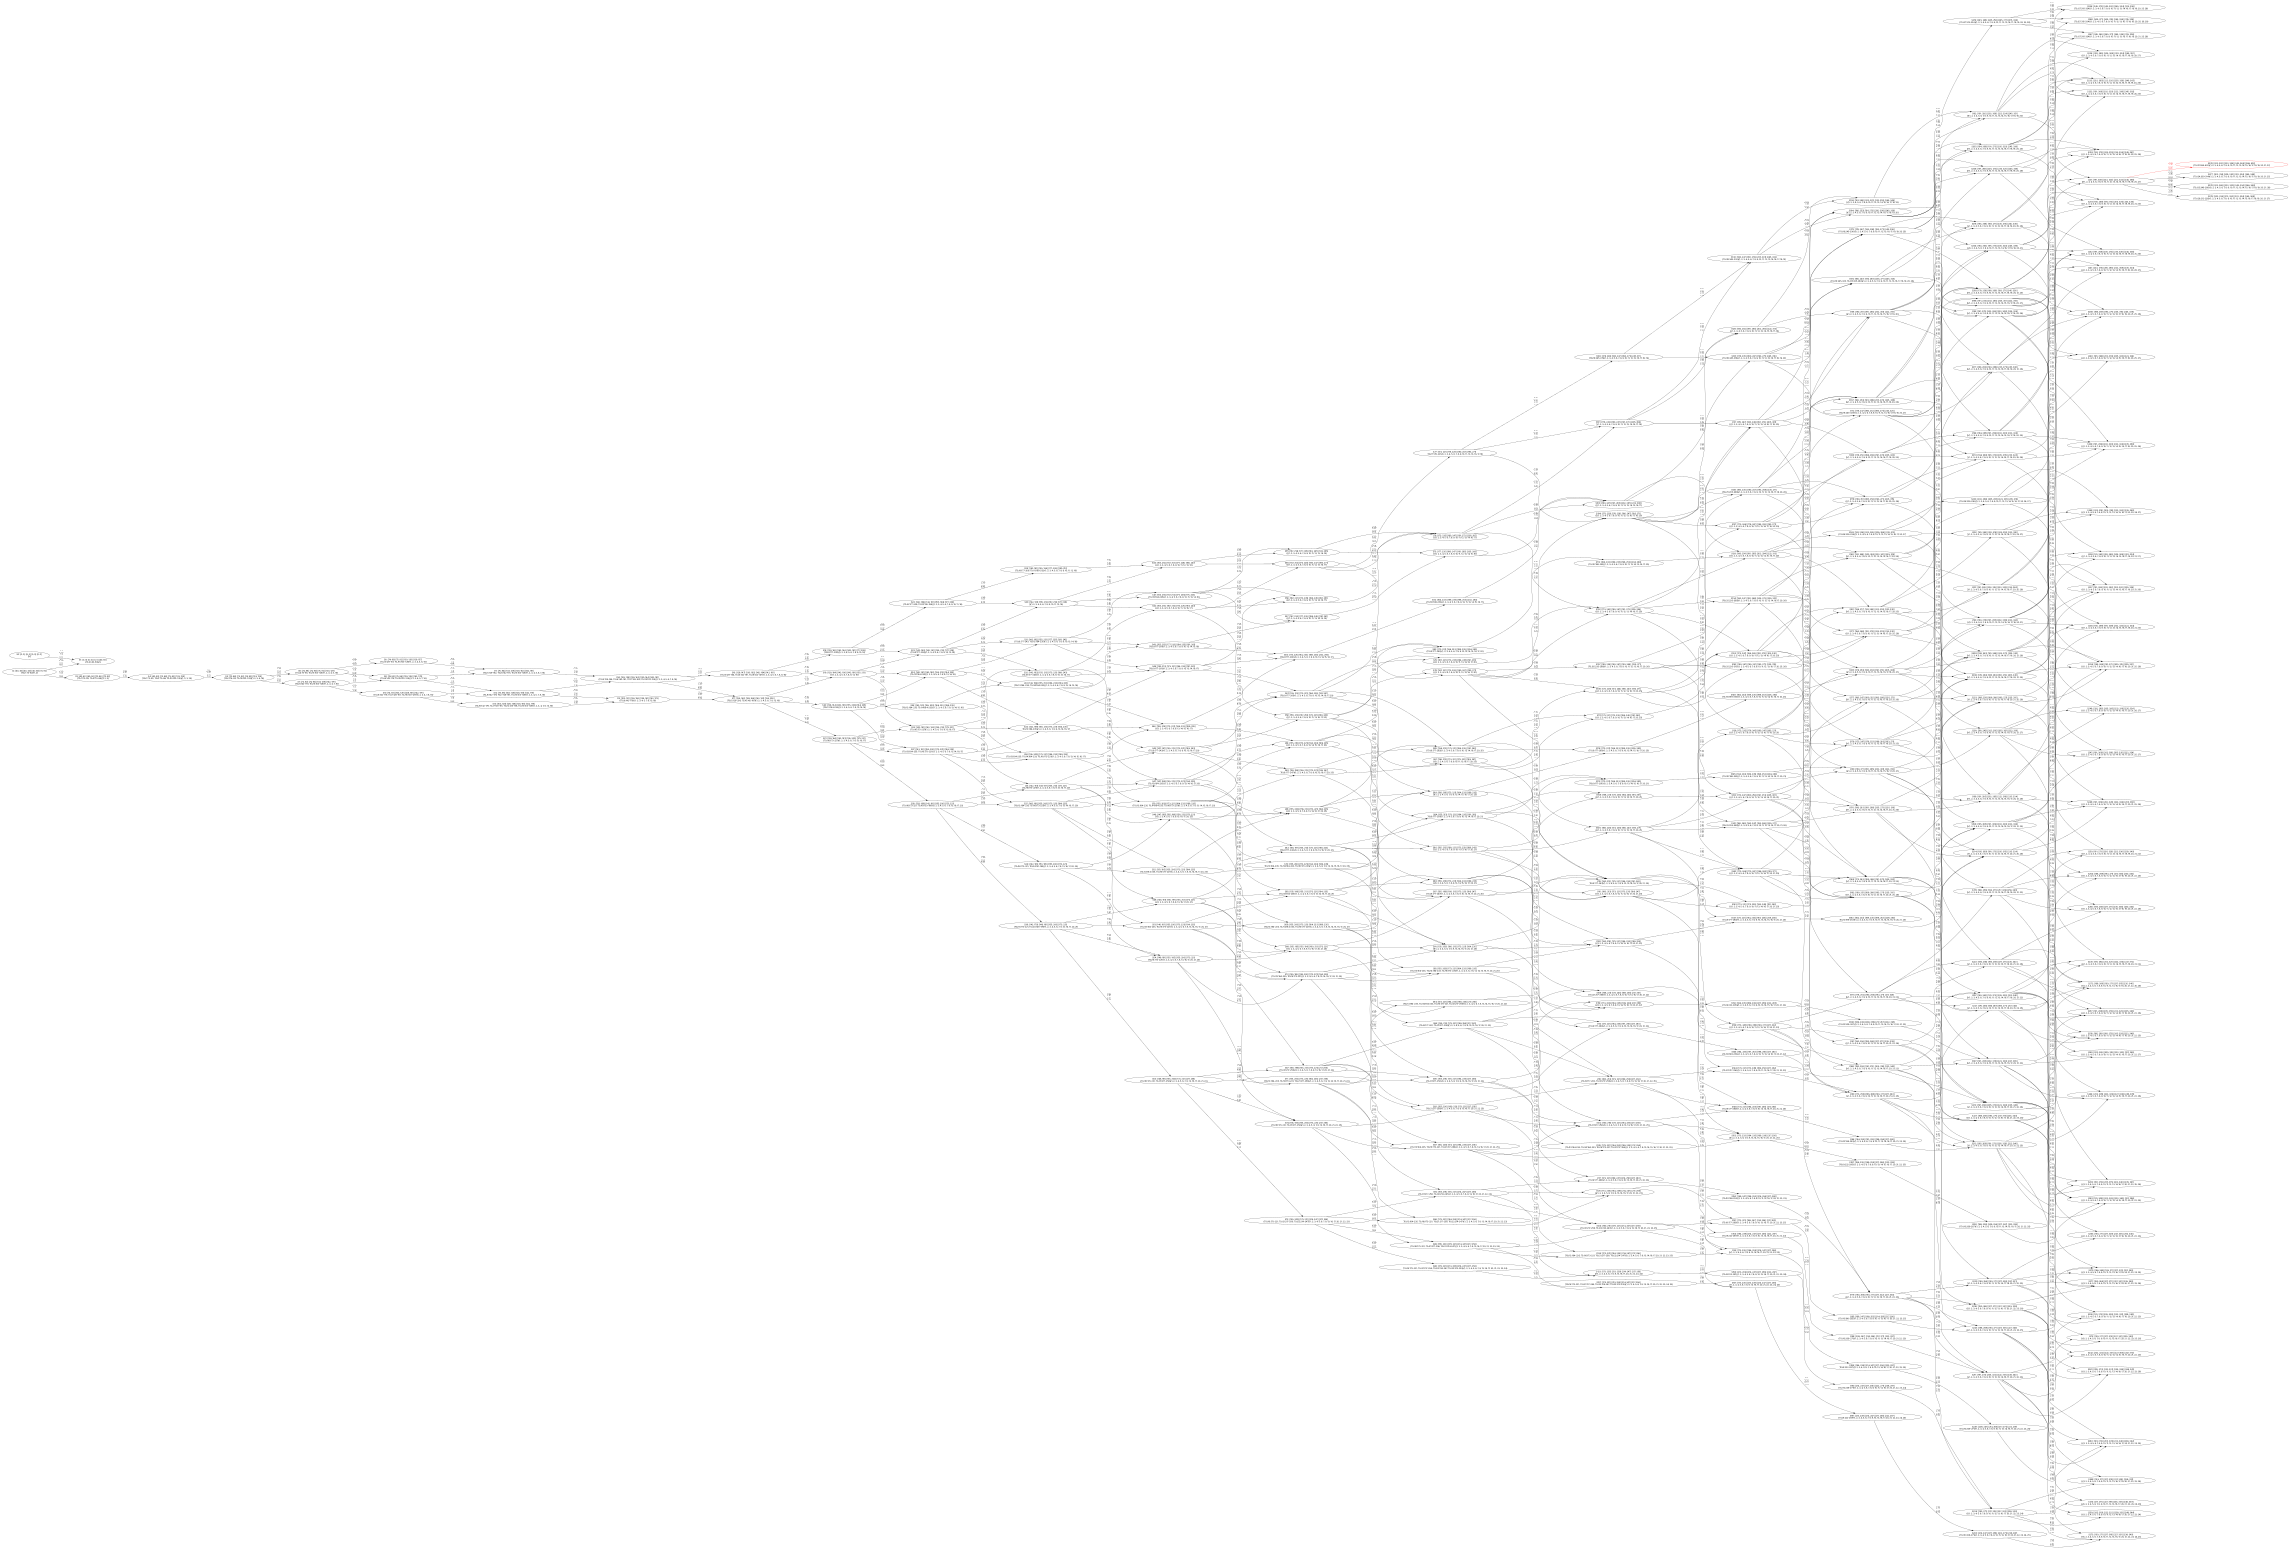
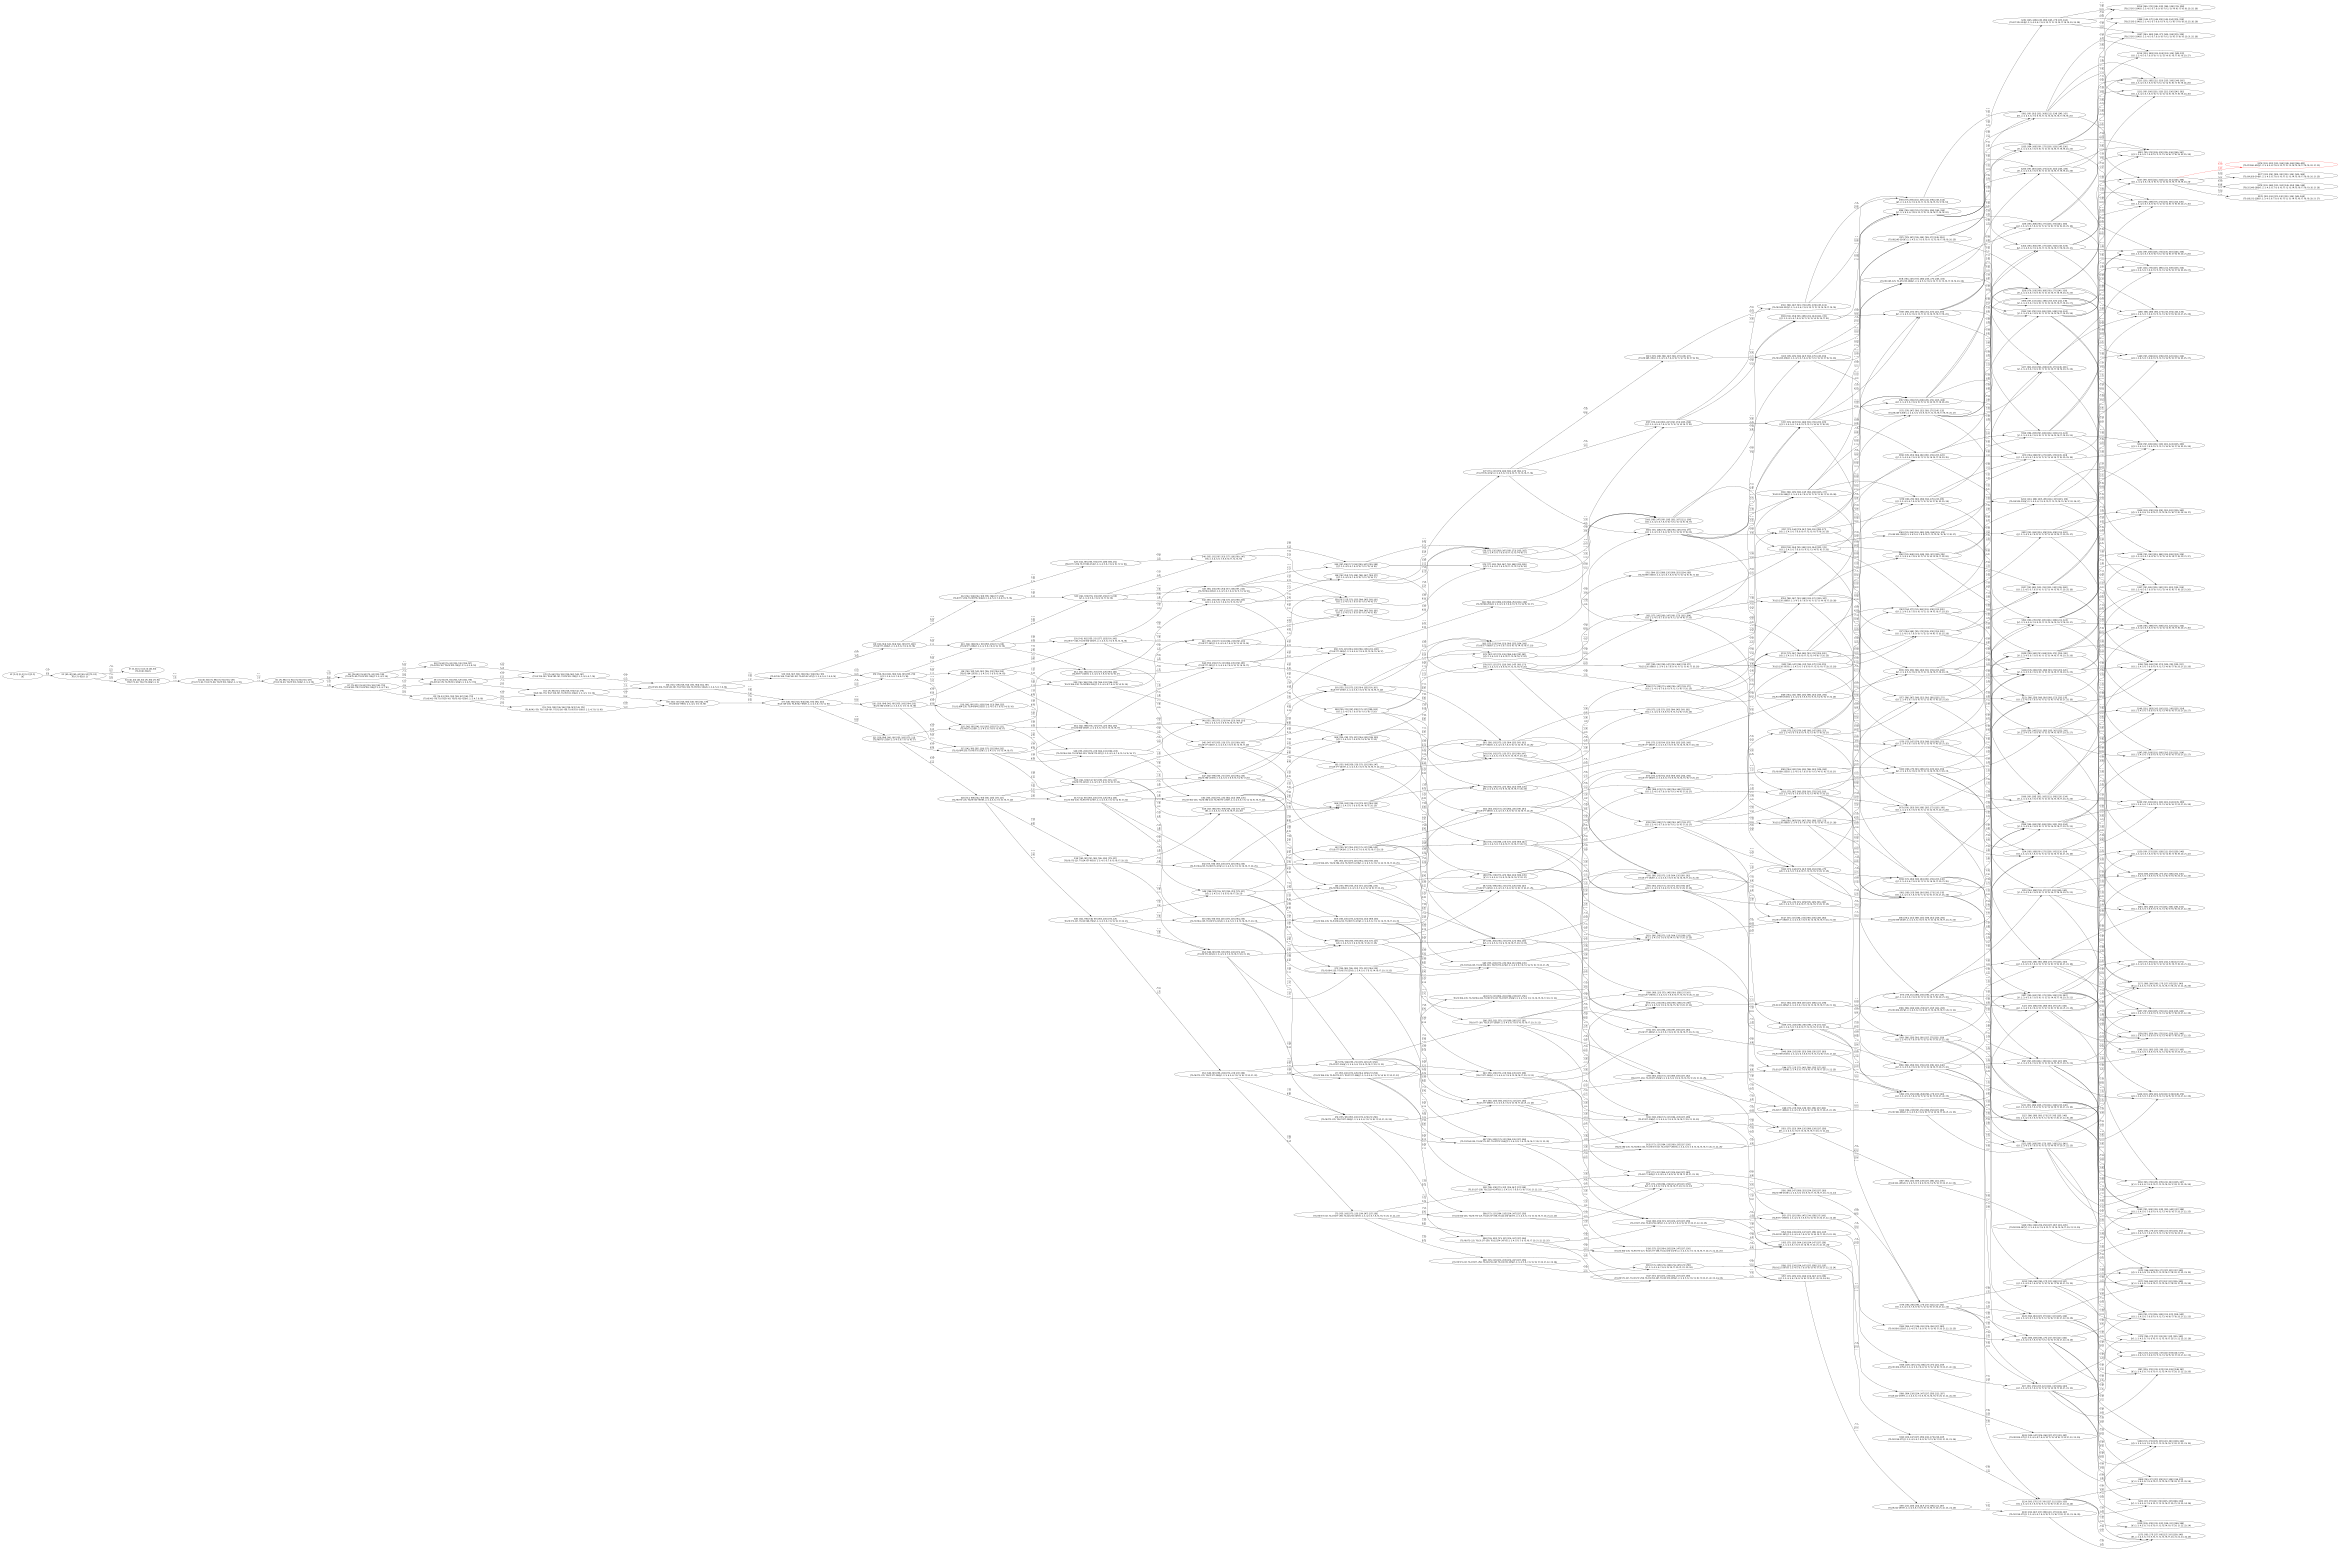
edge "S0: [0, 0] [0, 0] [0, 0] [0, 0] {}{}" -> "S1: [0, 0] [0, 0] [0, 0] [40, 50] {T0J0:40-50}{1}": now "S0: [0, 0] [0, 0] [0, 0] [0, 0] {}{}" -> "S2: [40, 40] [40, 40] [40, 50] [73, 92] {T0J1:73-92}{1, 2}"
